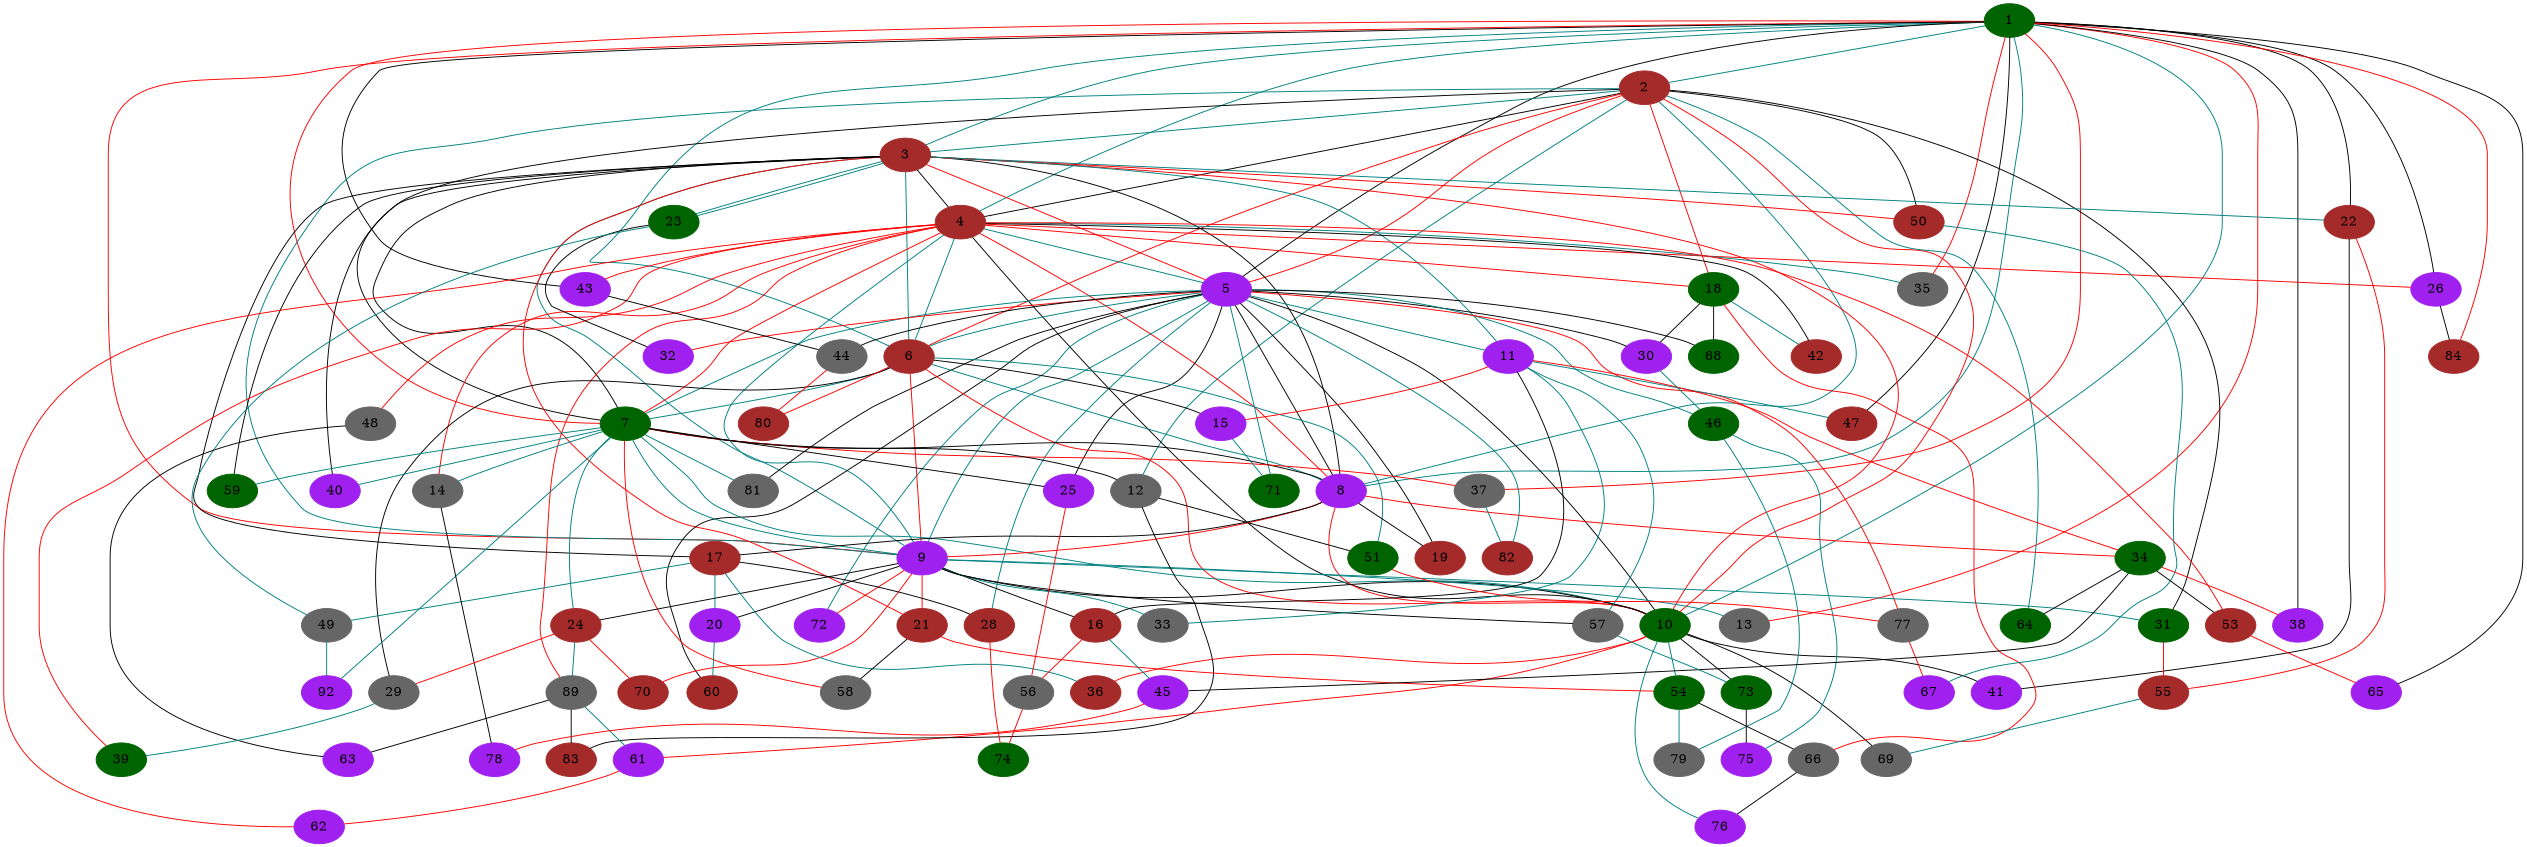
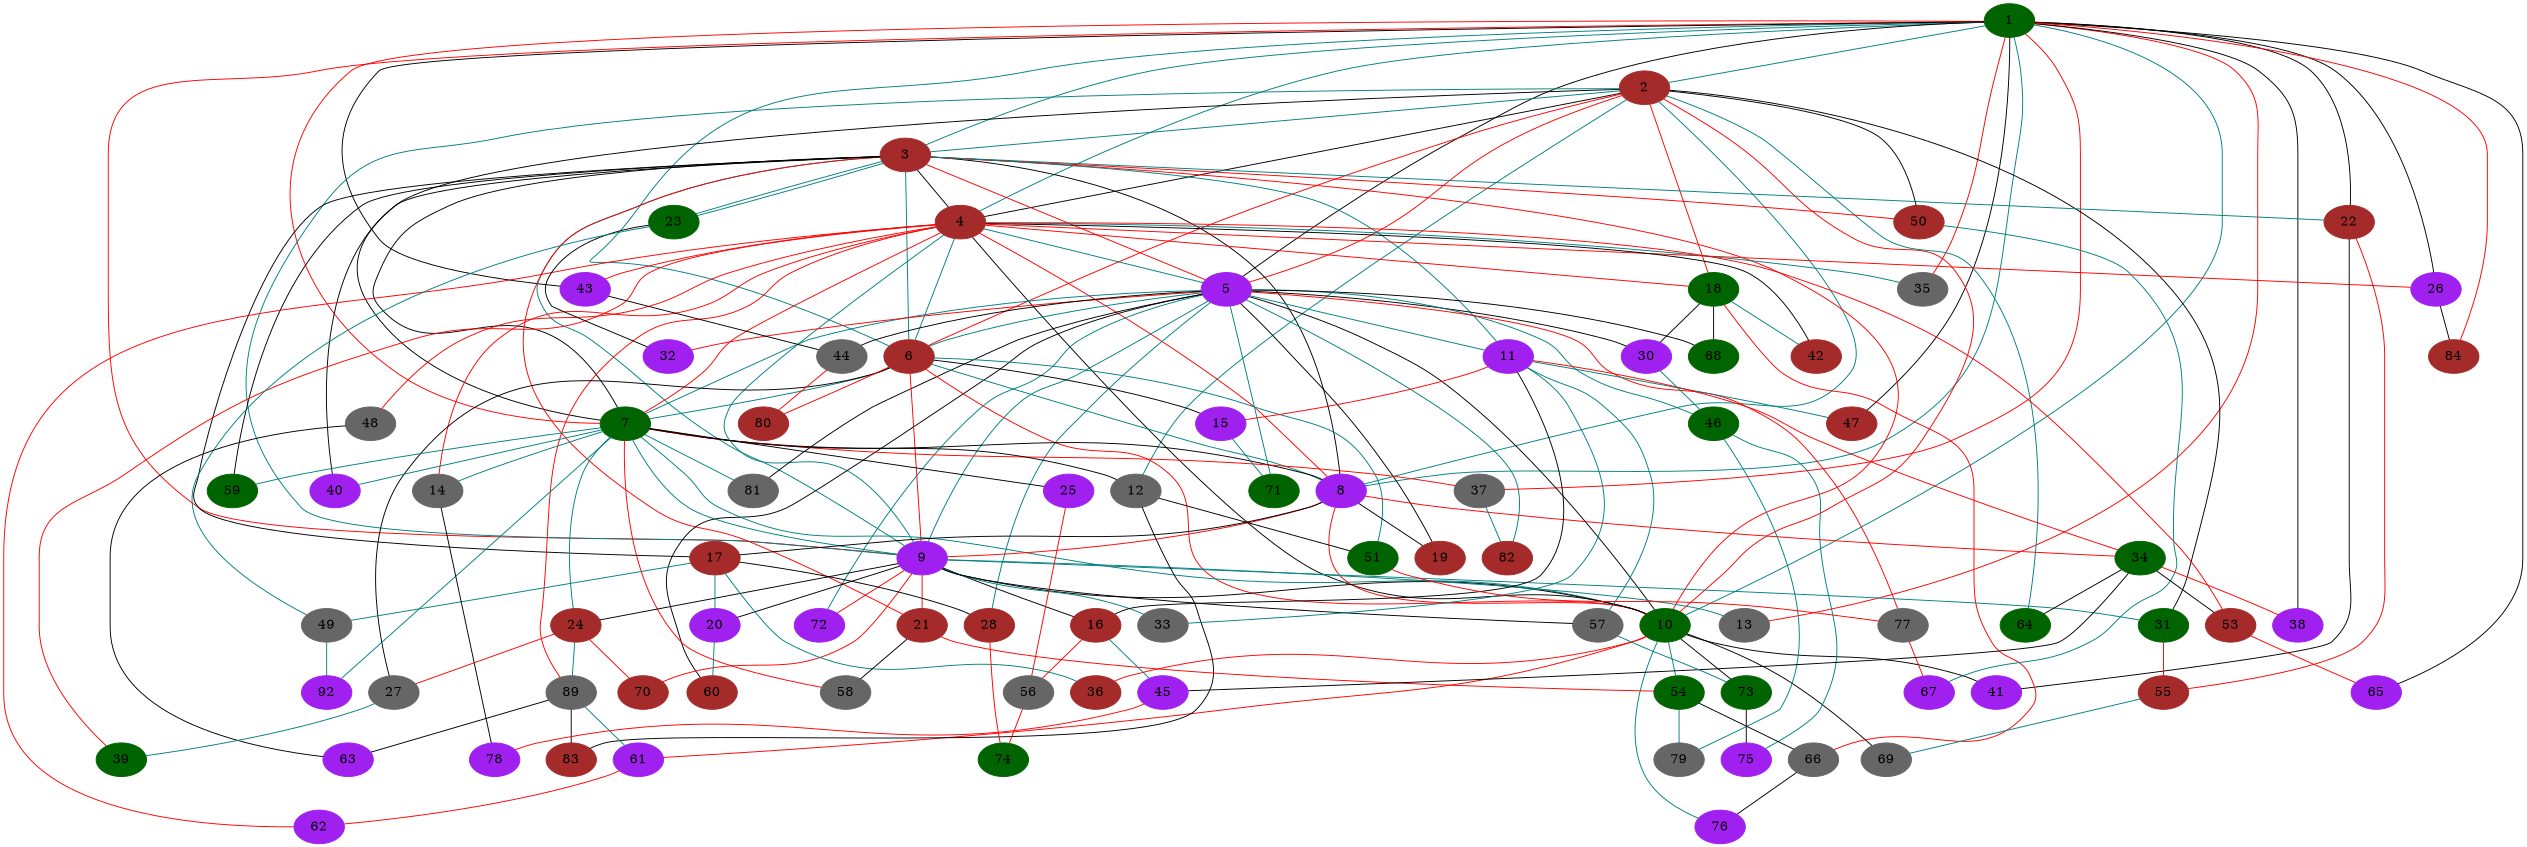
edge "5" -- "8": removed
edge "5" -- "25": removed
node "29": label "29" -> "27"
